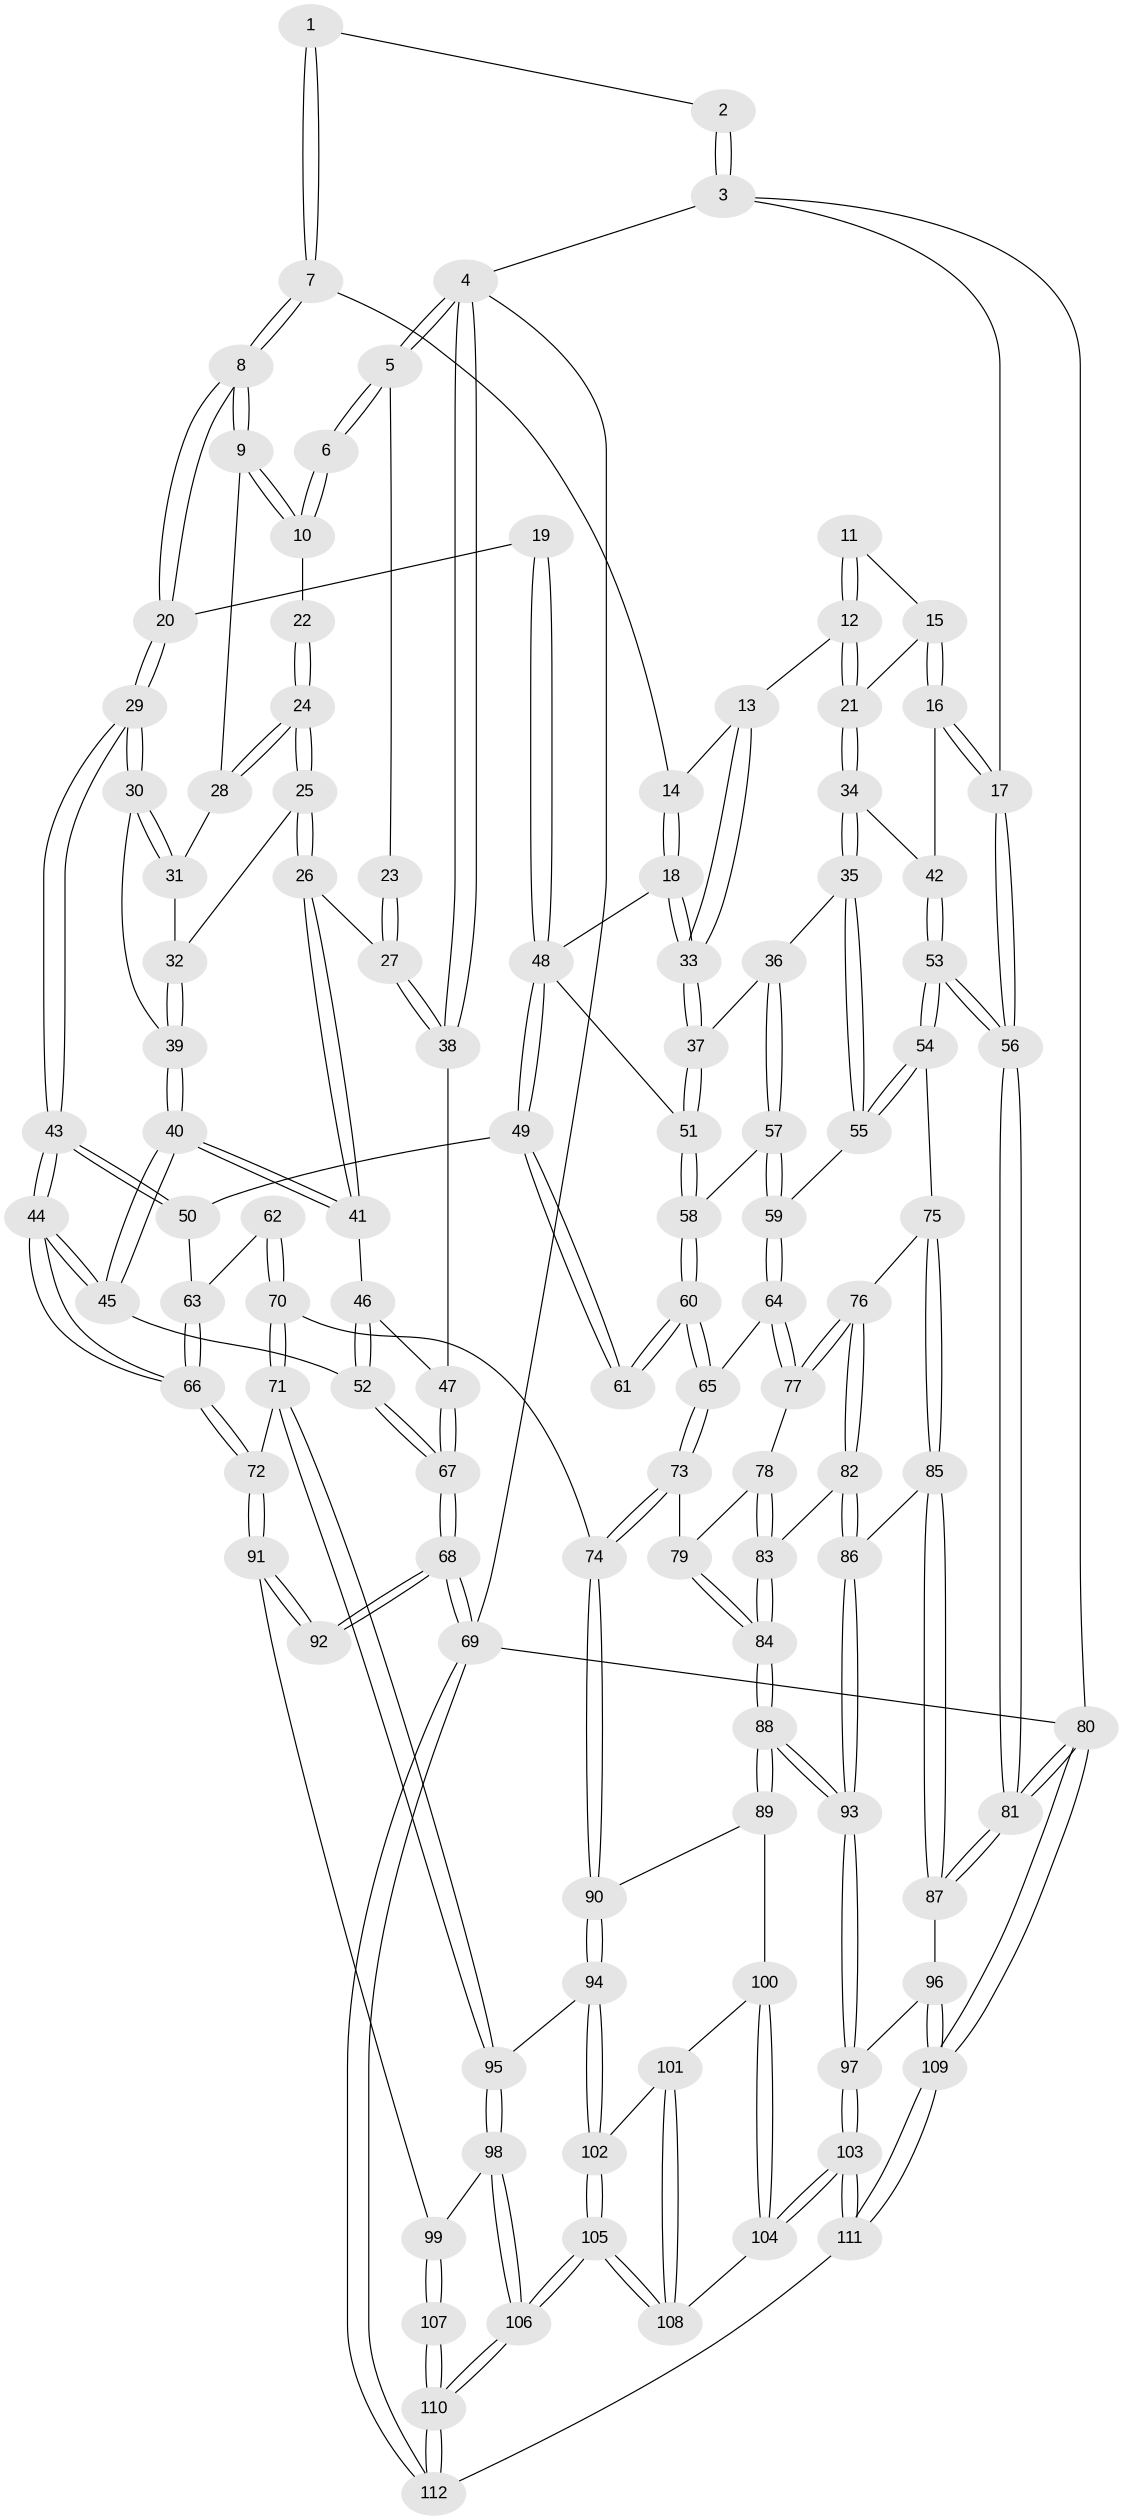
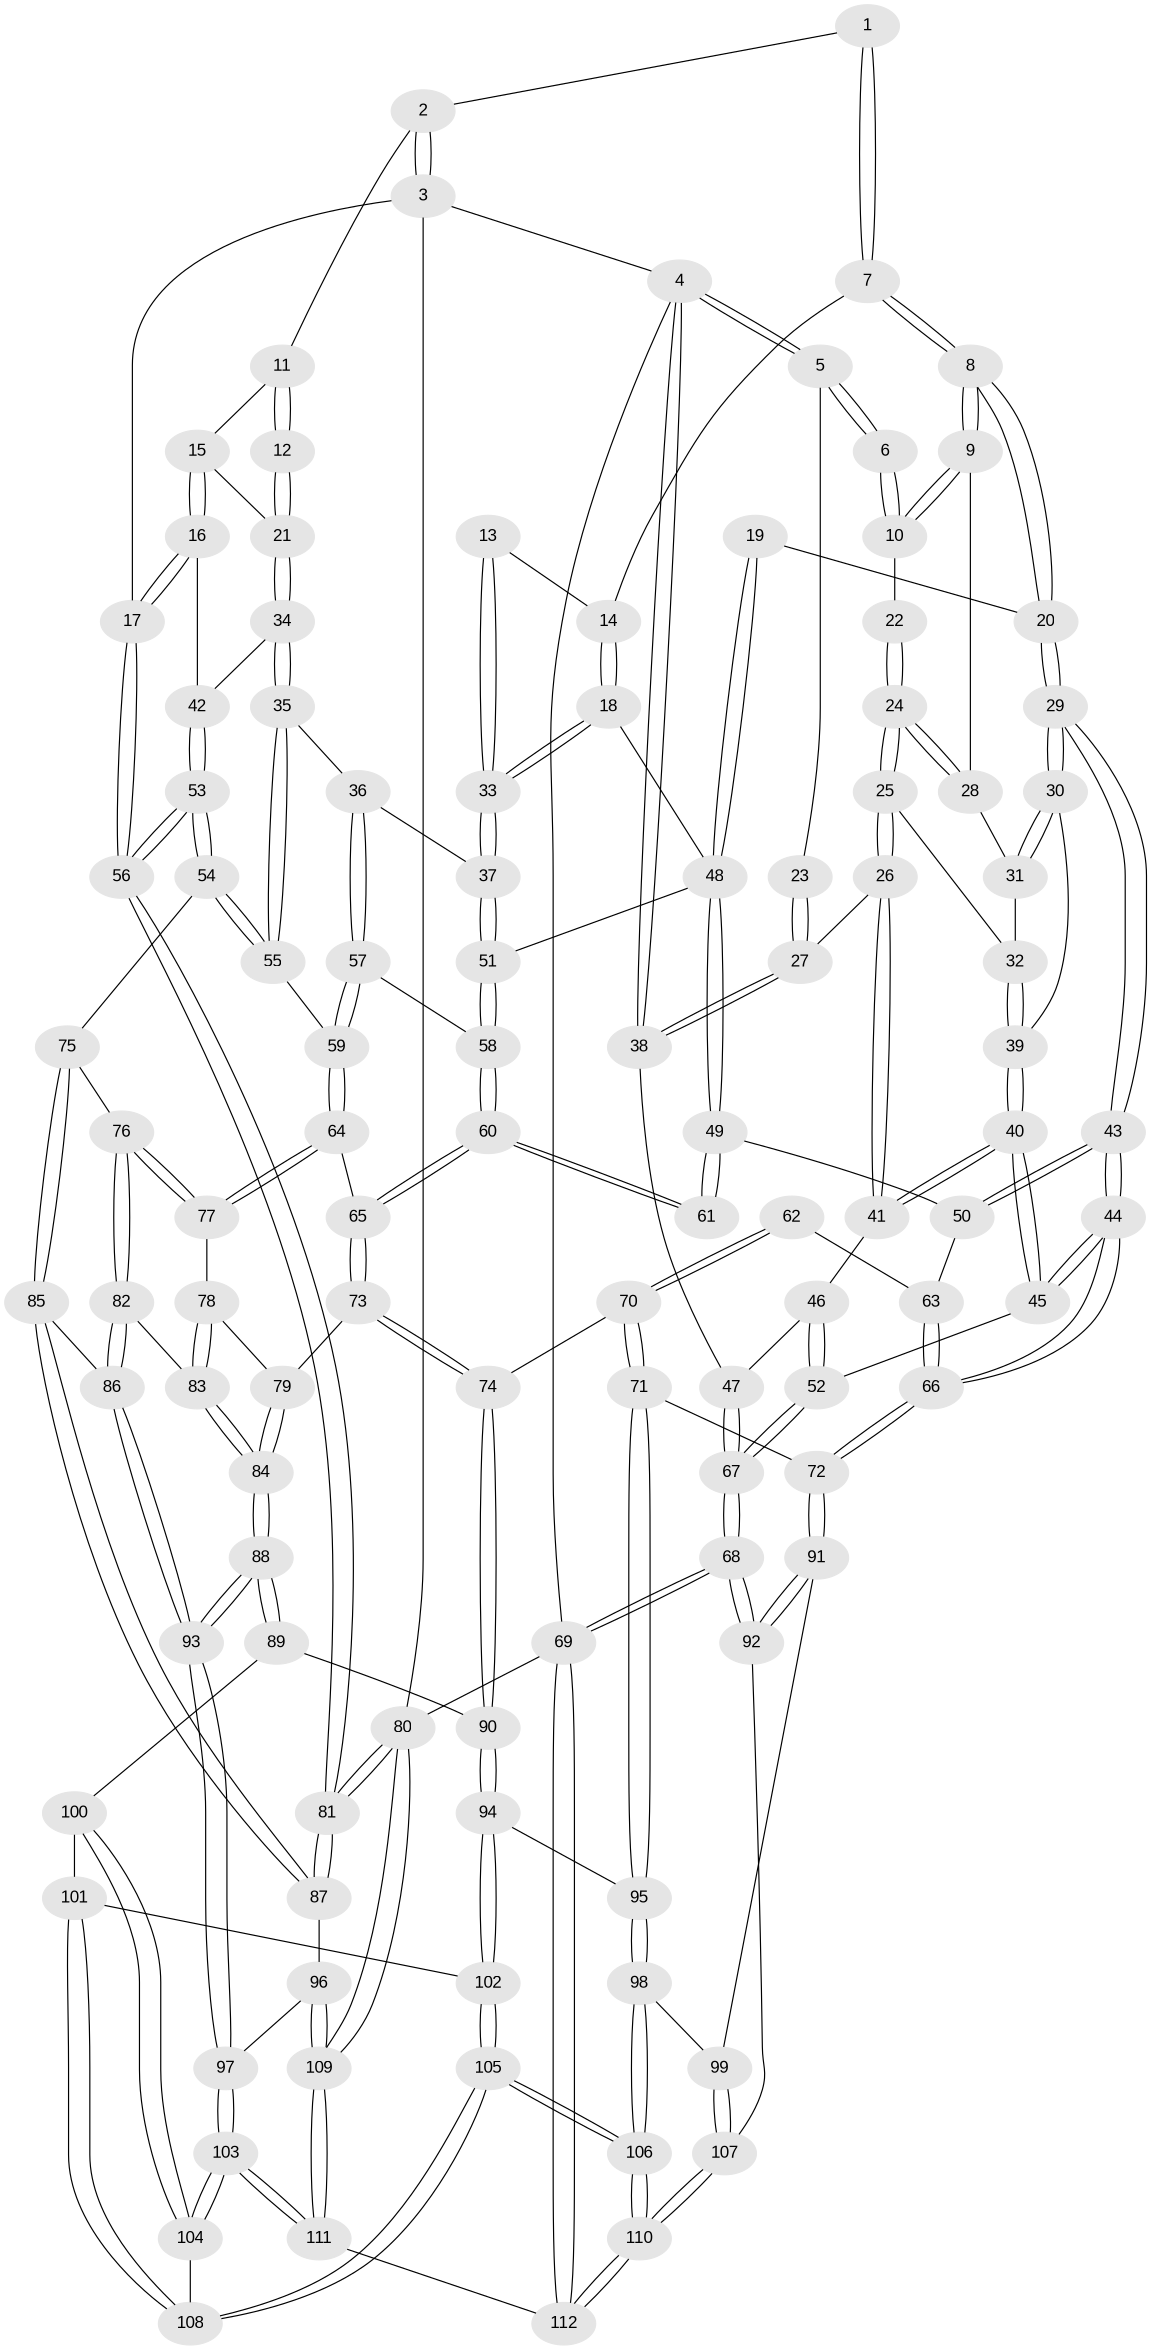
edge "2" -- "11": added
edge "12" -- "13": removed
edge "92" -- "107": added
